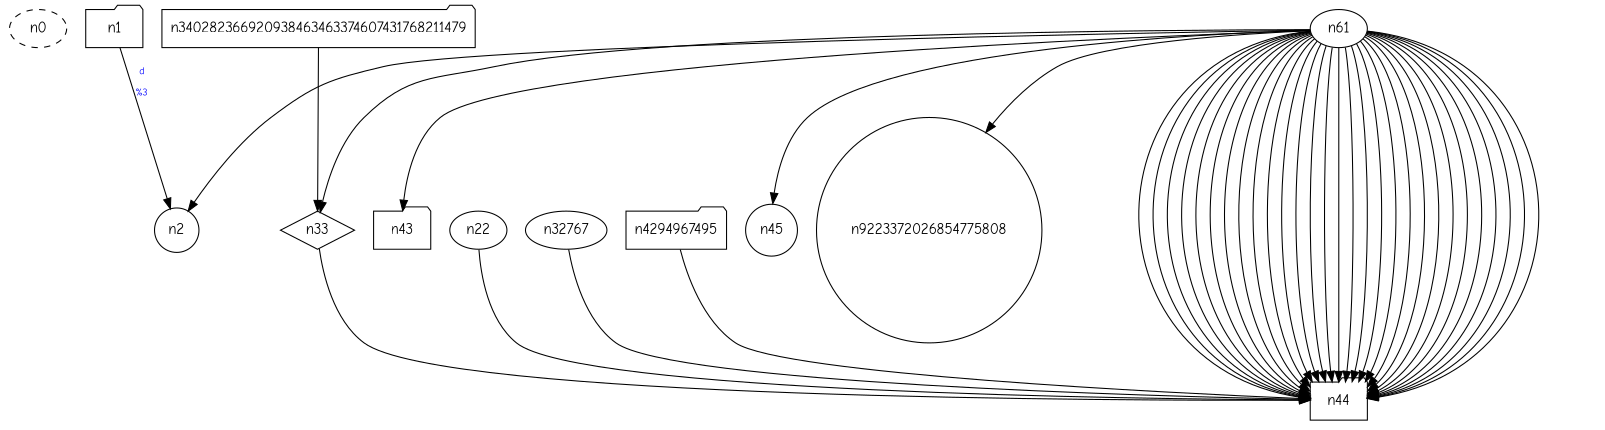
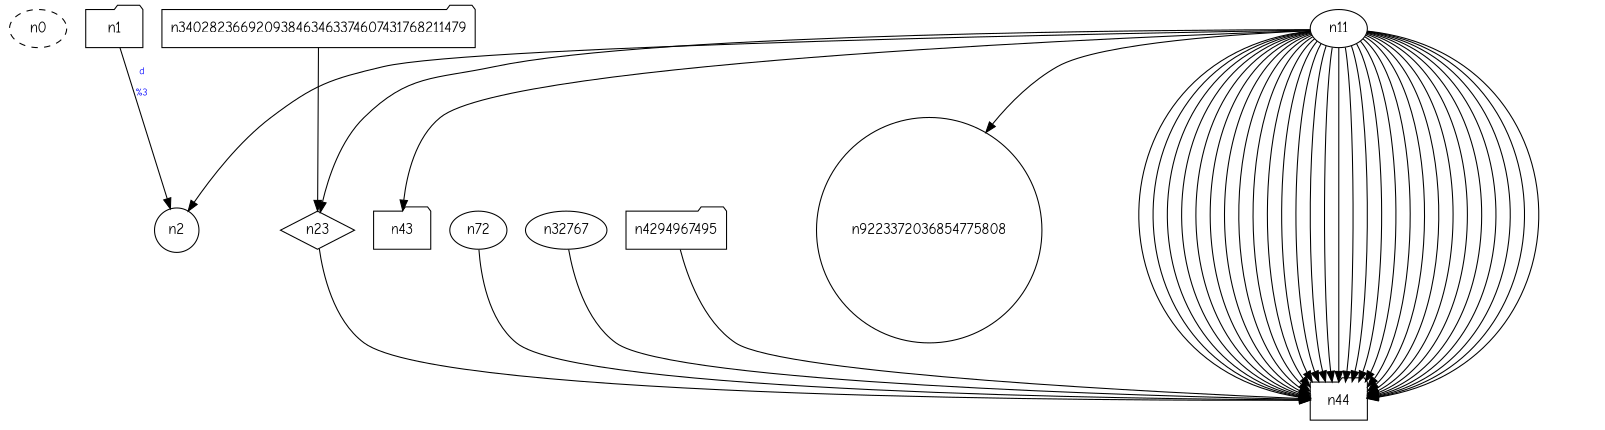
node "n61": label "n61" -> "n11"
node "n33": label "n33" -> "n23"
node "n22": label "n22" -> "n72"
node "n45": removed
node "n9223372026854775808": label "n9223372026854775808" -> "n9223372036854775808"
